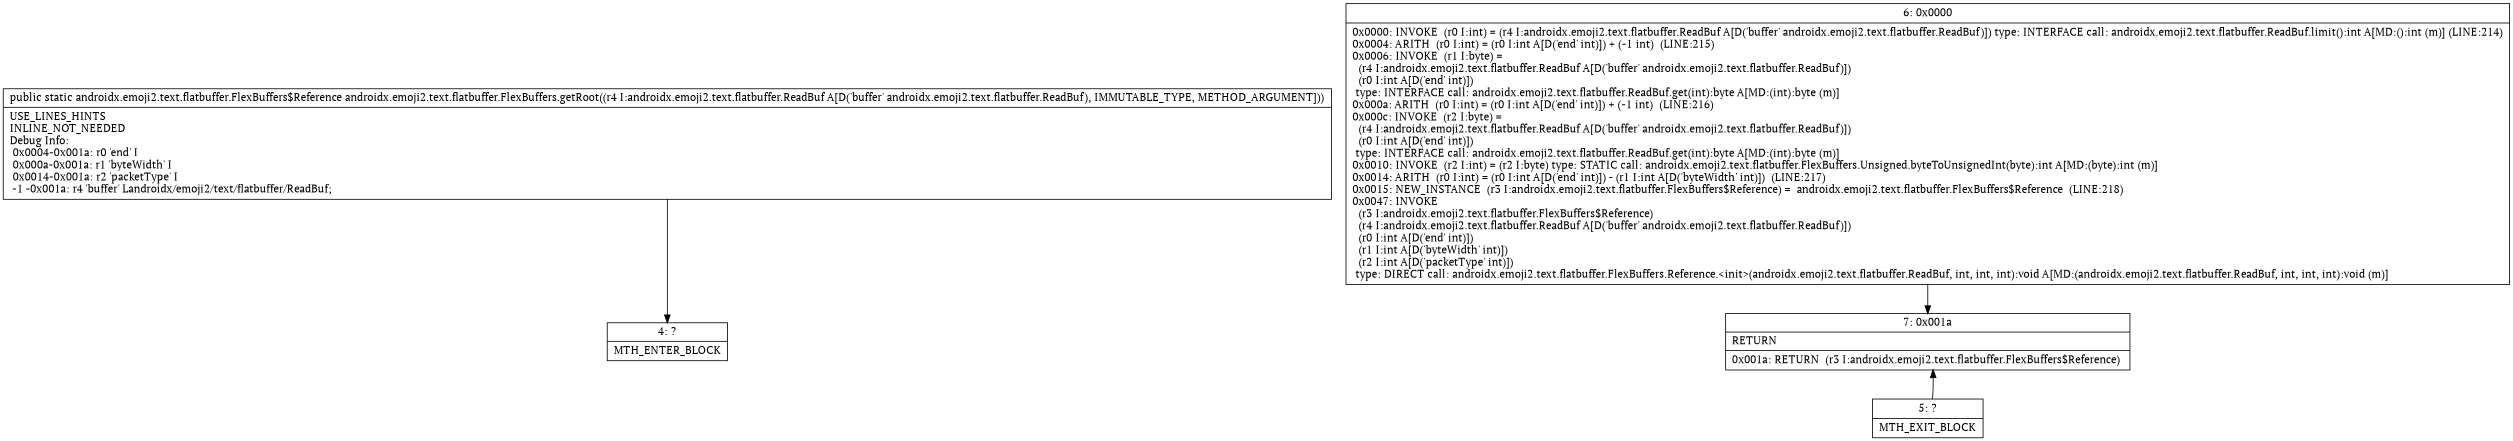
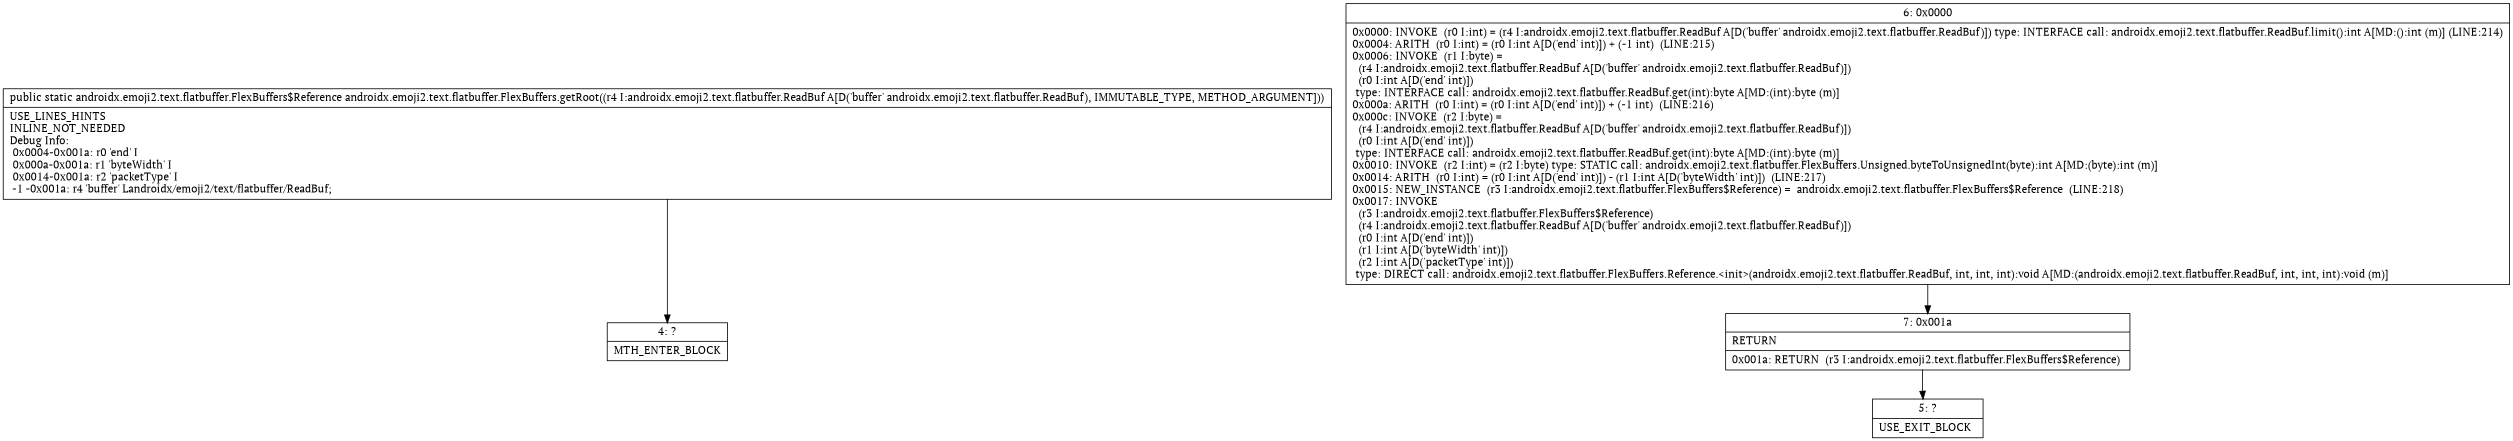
node "6: 0x0000": text "0x0047: INVOKE" -> "0x0017: INVOKE"
edge "5: ?" -> "7: 0x001a": reversed
node "5: ?": text "MTH_EXIT_BLOCK" -> "USE_EXIT_BLOCK"
